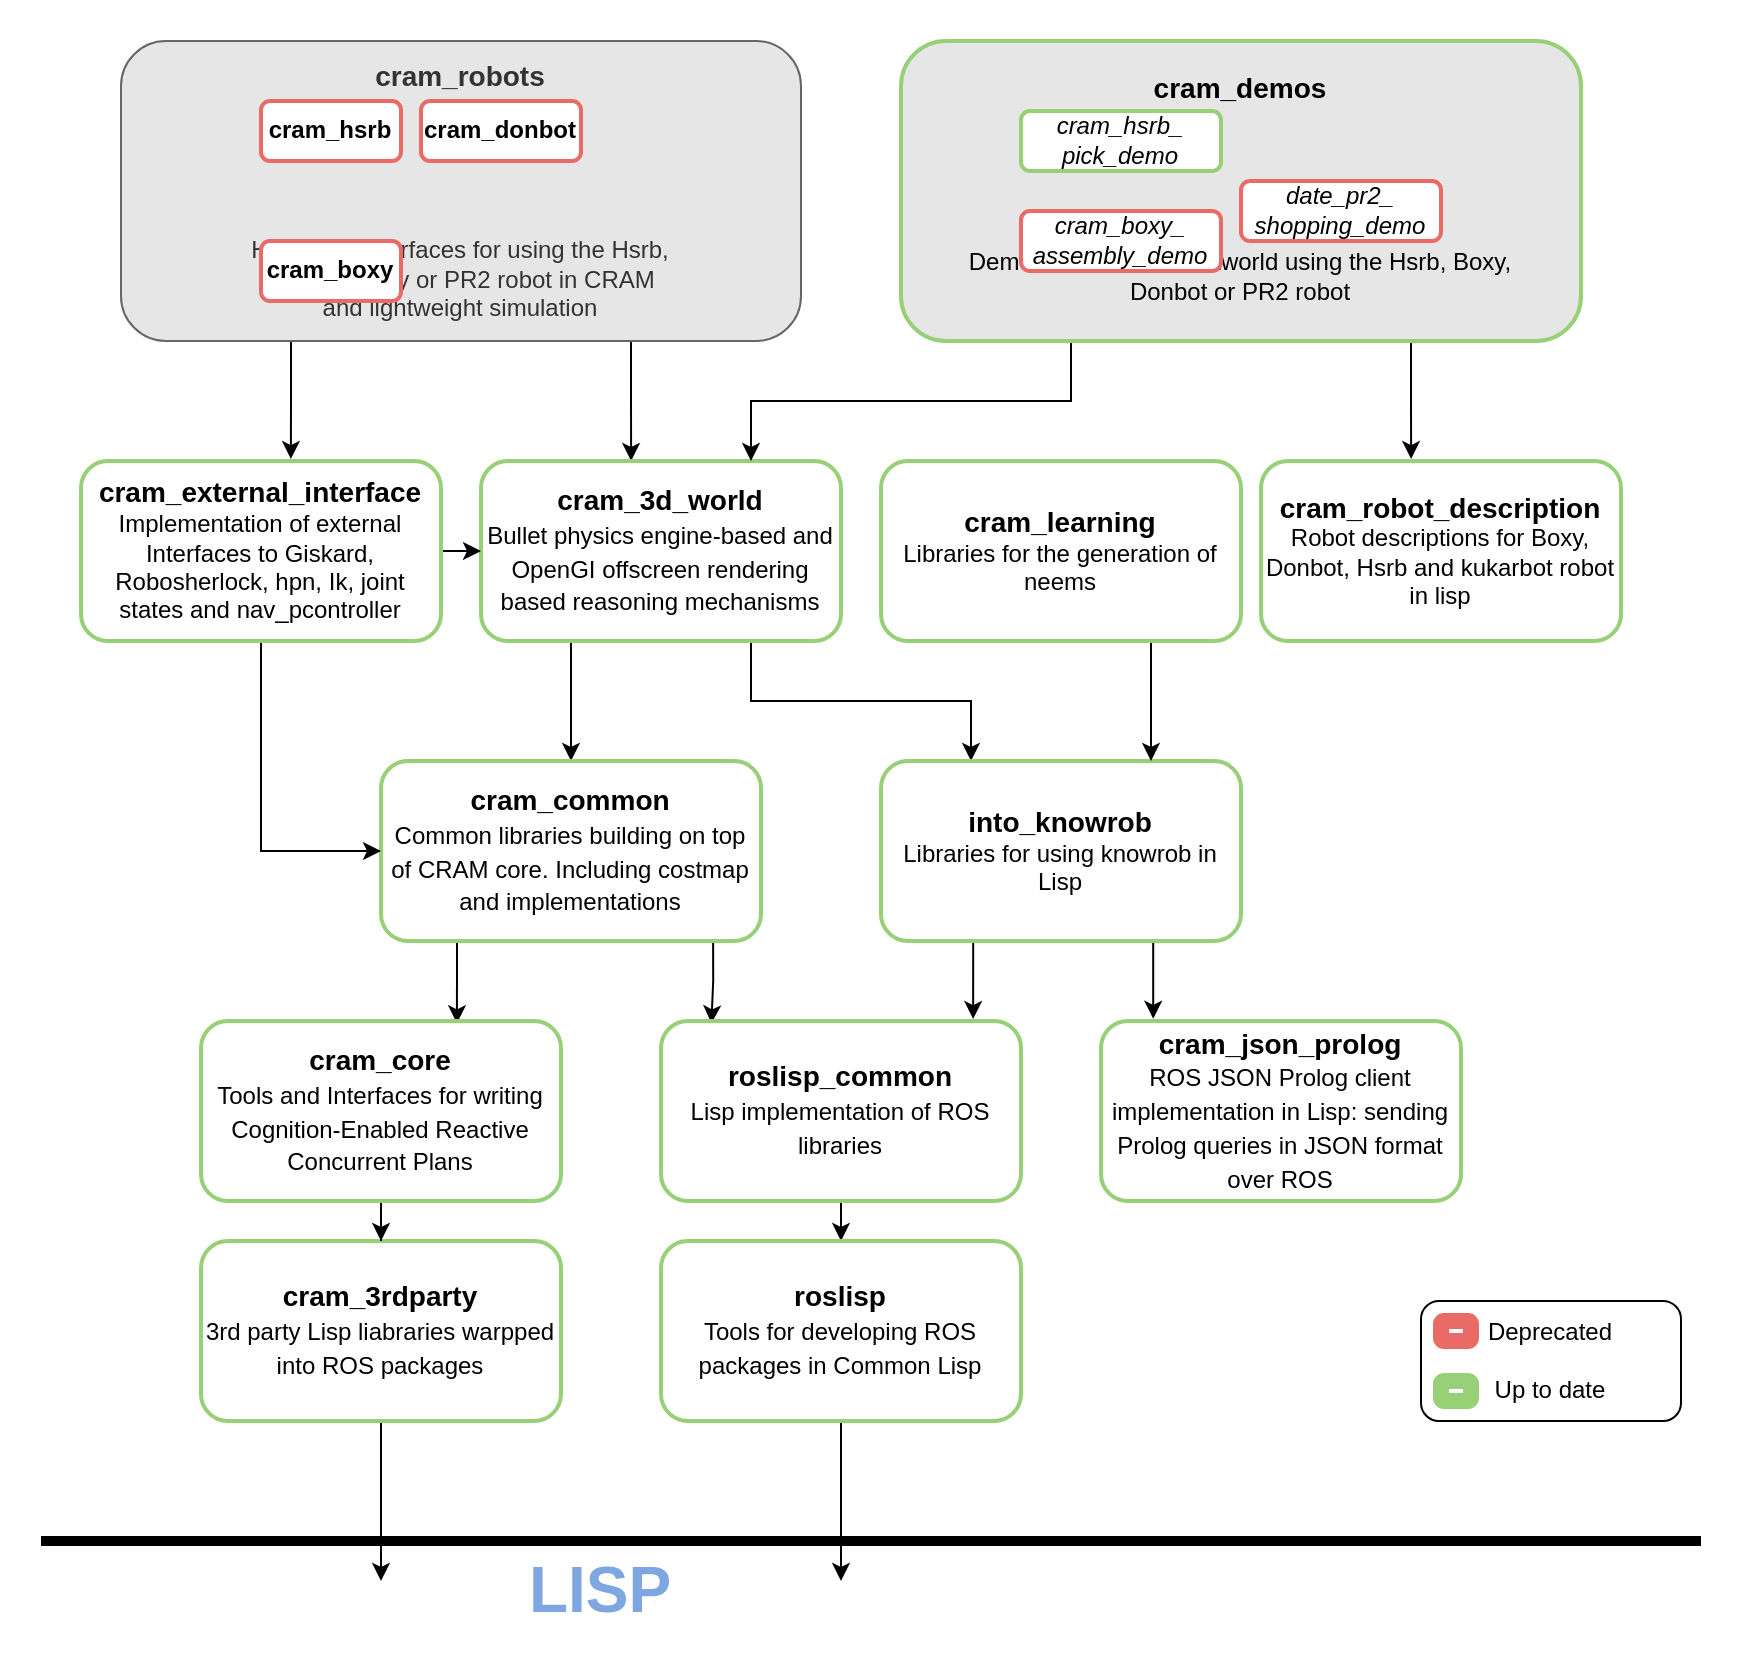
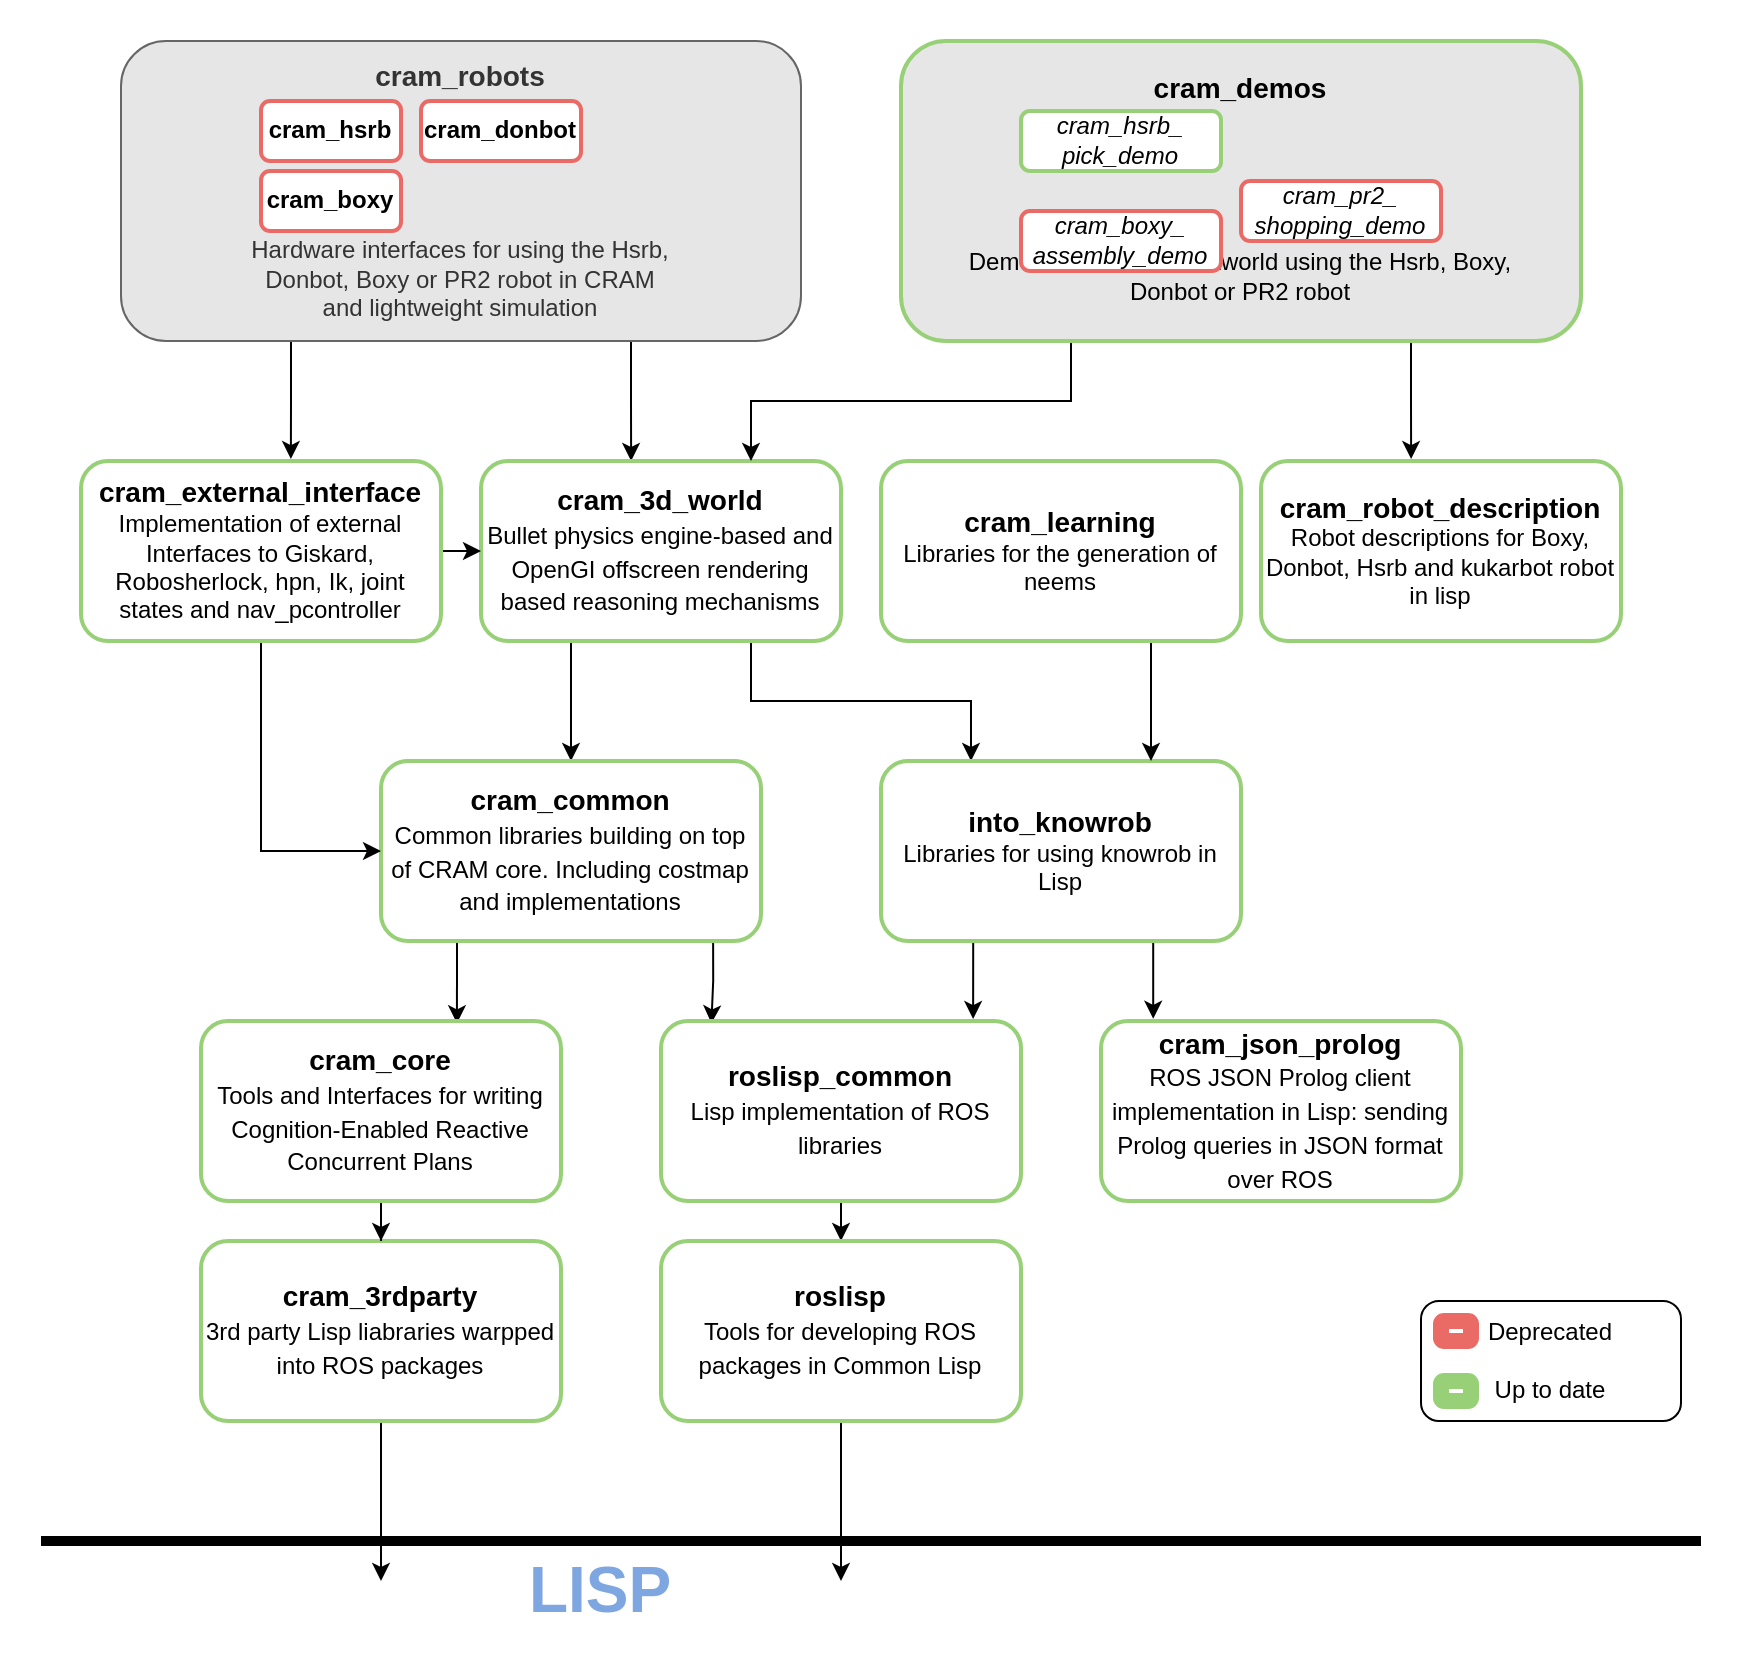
node "date_pr2_ shopping_demo": label "date_pr2_ shopping_demo" -> "cram_pr2_ shopping_demo"
node "cram_boxy": moved (331, 271) -> (331, 201)
